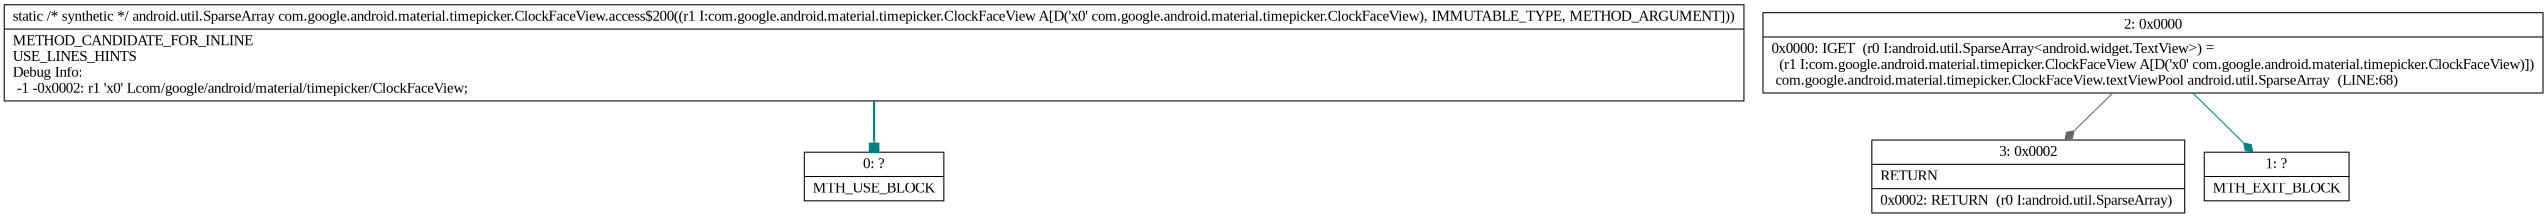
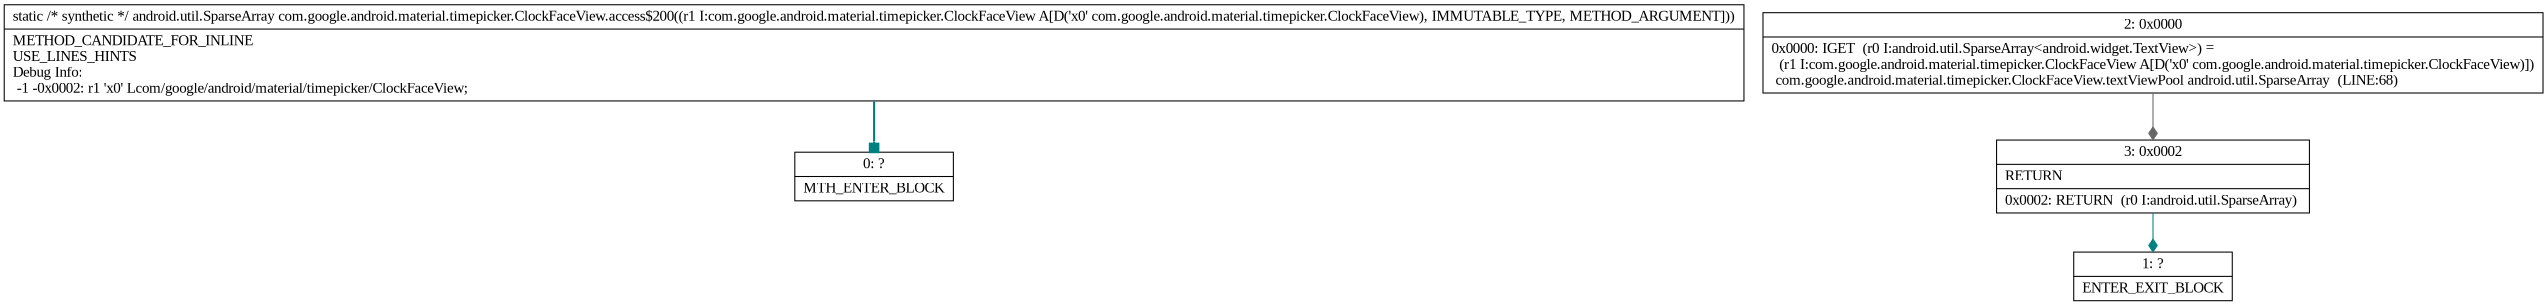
edge "2: 0x0000" -> "1: ?": now "3: 0x0002" -> "1: ?"
node "0: ?": text "MTH_USE_BLOCK" -> "MTH_ENTER_BLOCK"
node "1: ?": text "MTH_EXIT_BLOCK" -> "ENTER_EXIT_BLOCK"
